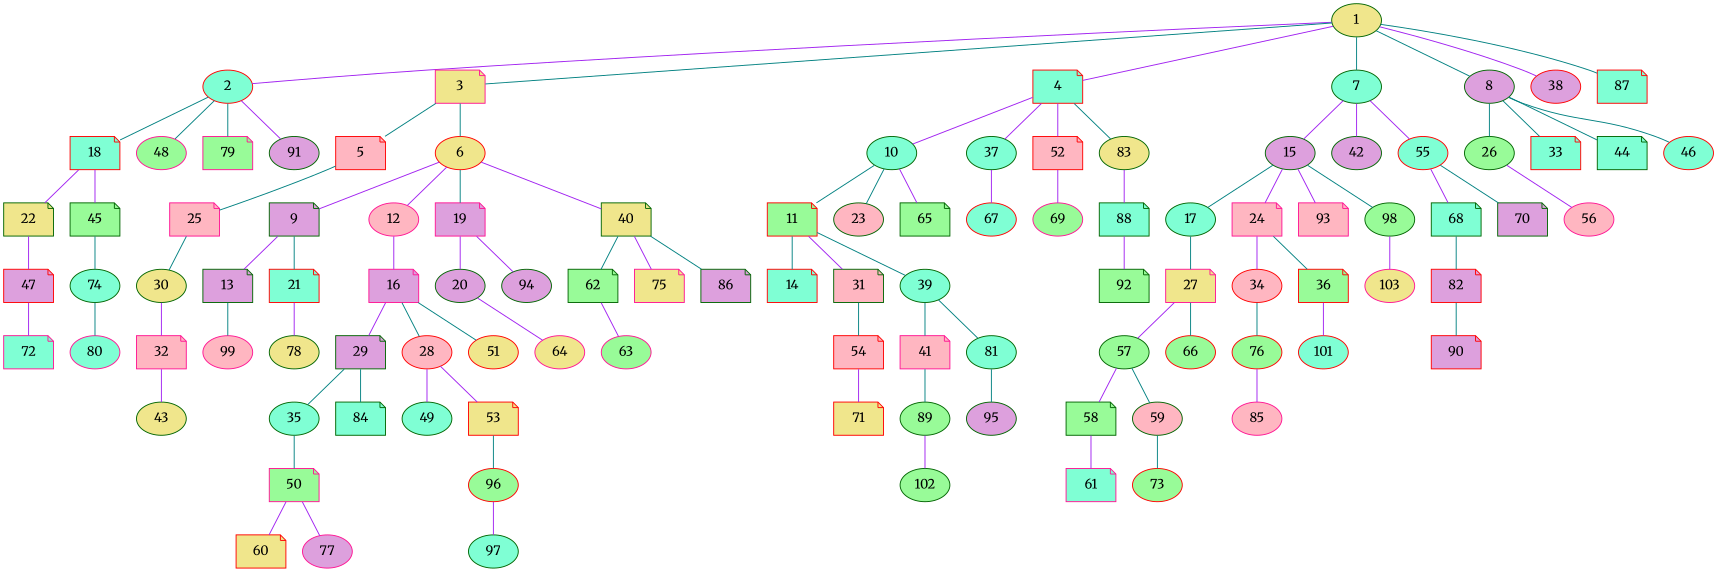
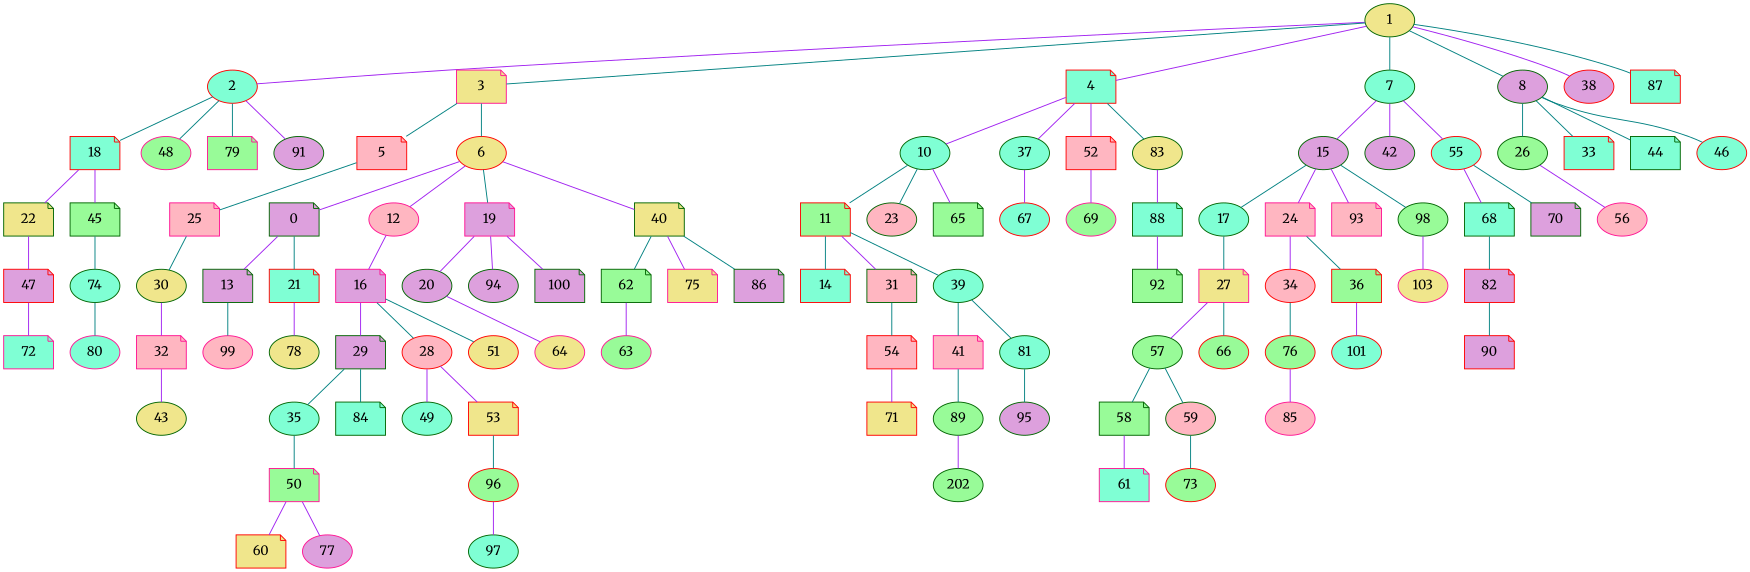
node "9": label "9" -> "0"
node "100": added
edge "57" -- "58": color purple -> teal
node "102": label "102" -> "202"
